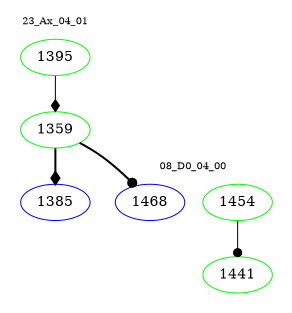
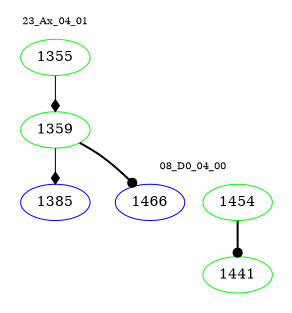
node "1395": label "1395" -> "1355"
edge "1359" -> "1385": style bold -> solid
node "1468": label "1468" -> "1466"
edge "1454" -> "1441": style solid -> bold
